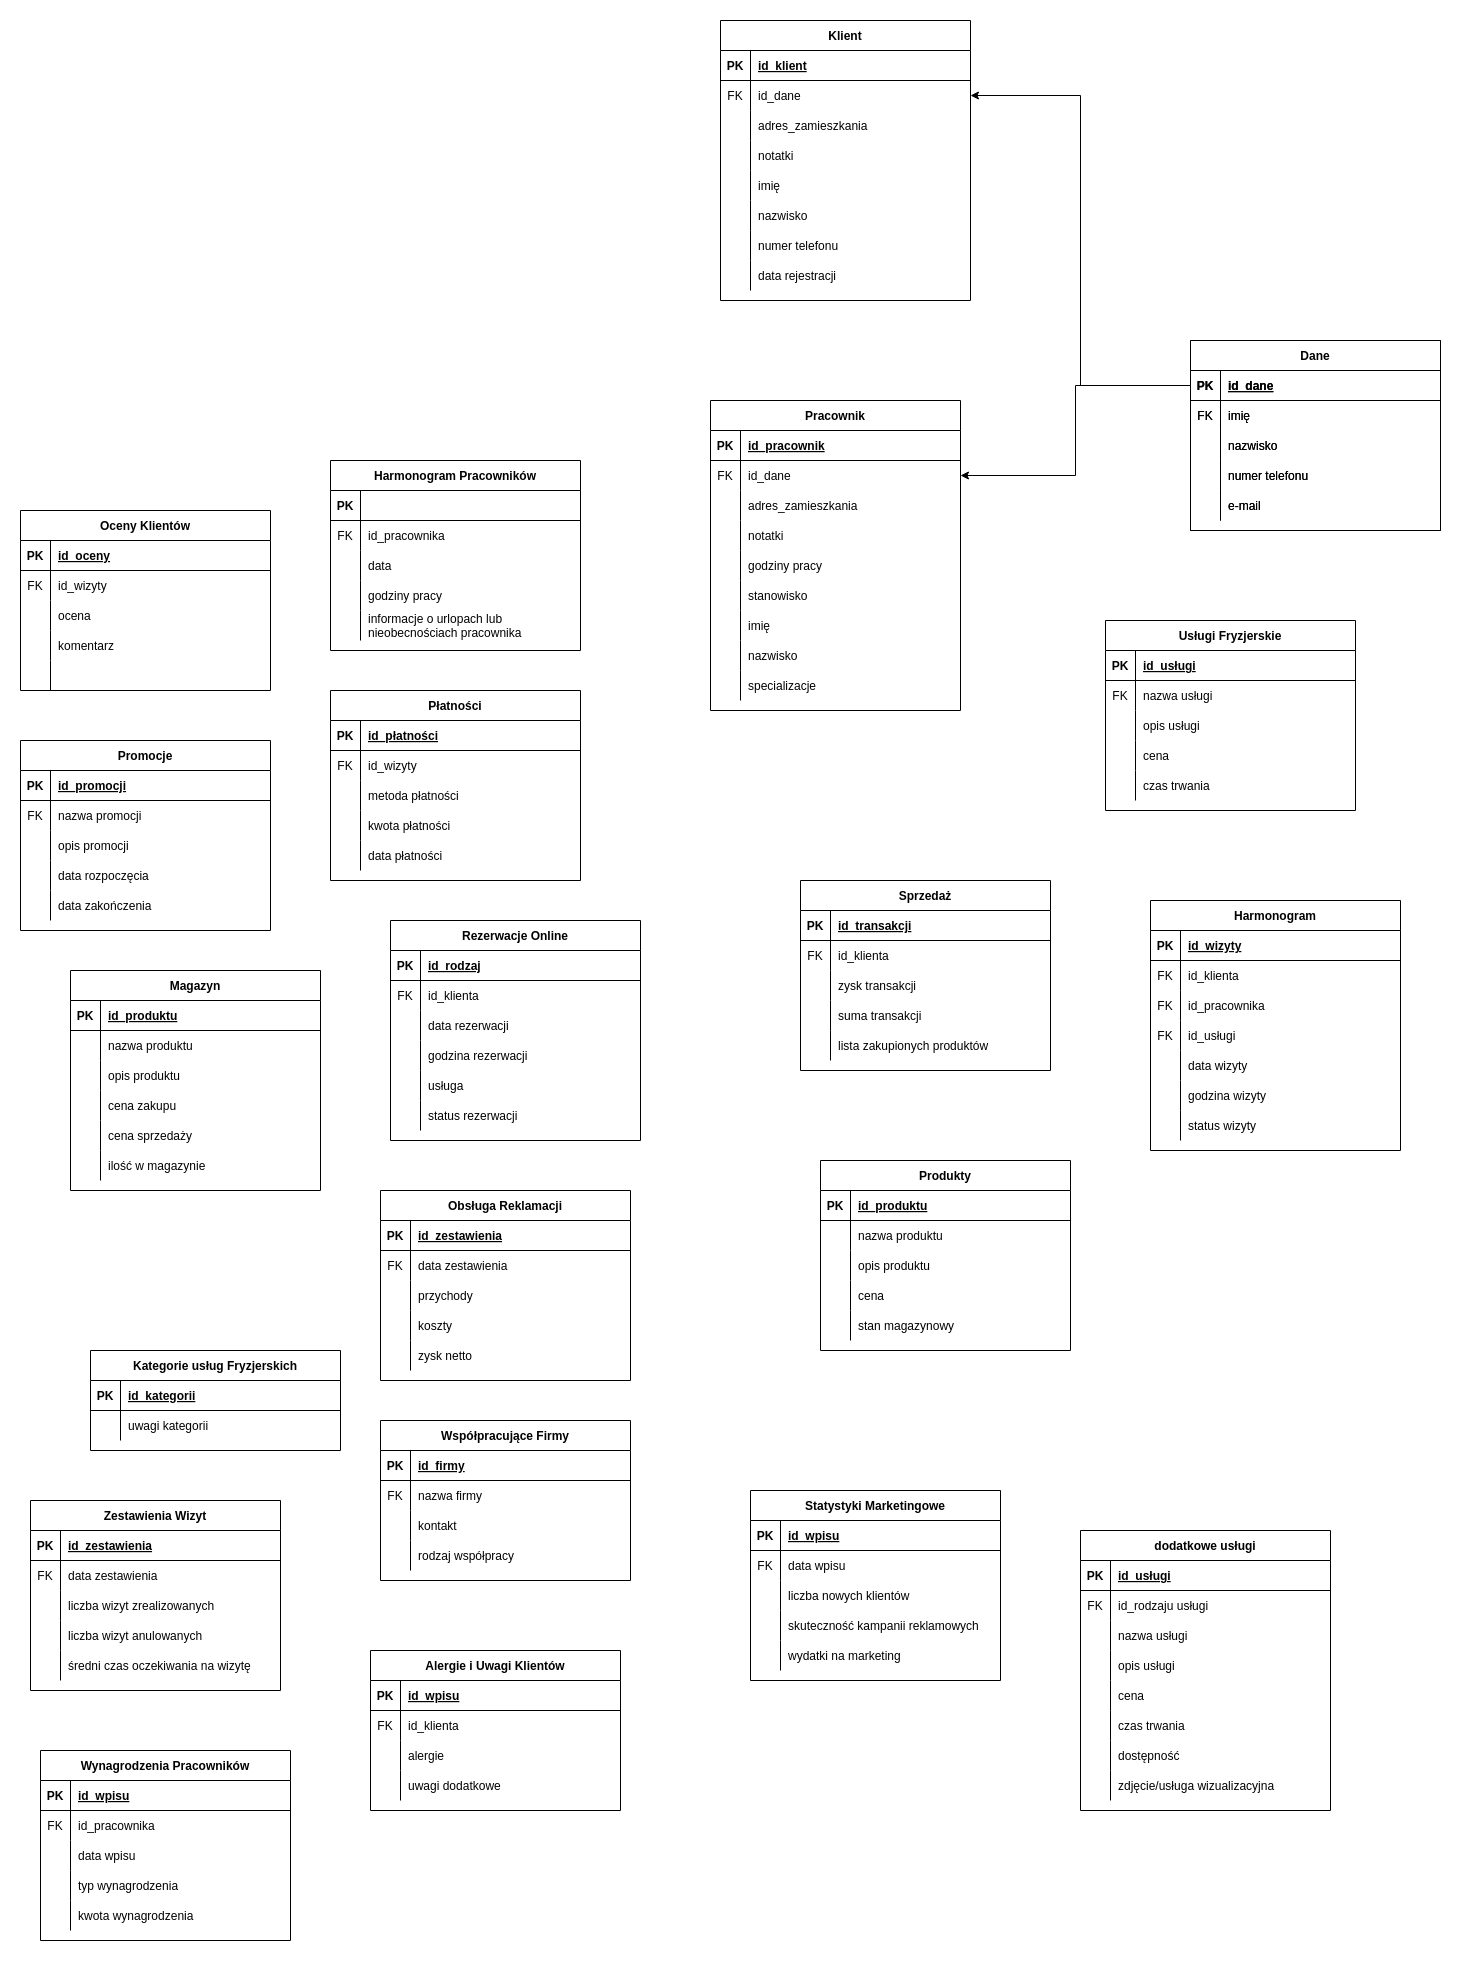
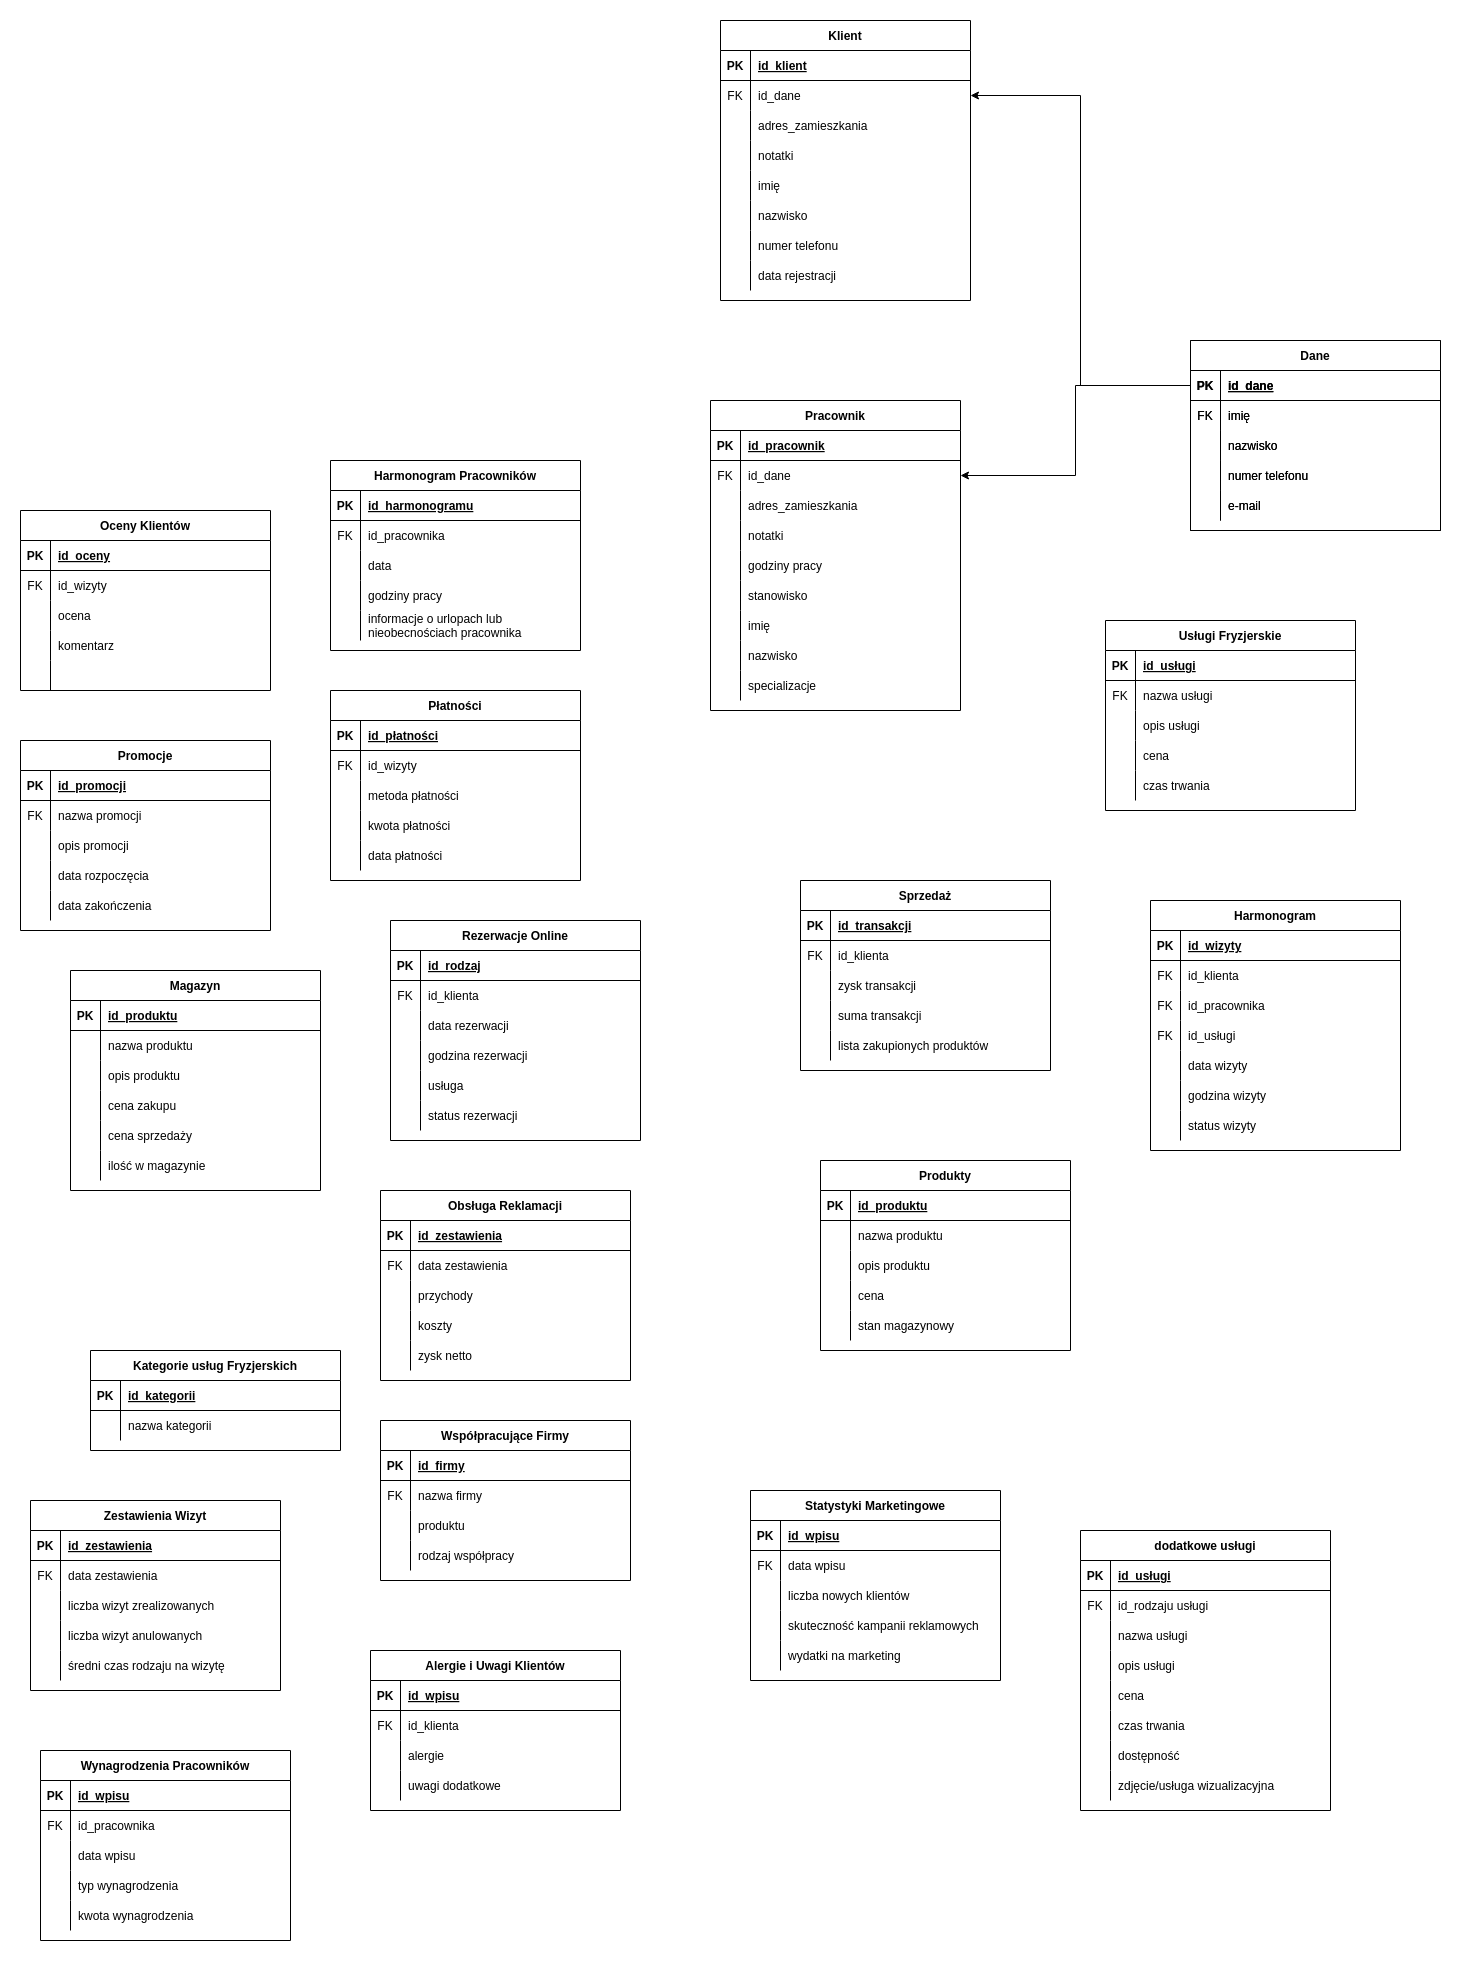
node "id_harmonogramu": added
node "uwagi kategorii": label "uwagi kategorii" -> "nazwa kategorii"
node "kontakt": label "kontakt" -> "produktu"
node "średni czas oczekiwania na wizytę": label "średni czas oczekiwania na wizytę" -> "średni czas rodzaju na wizytę"
